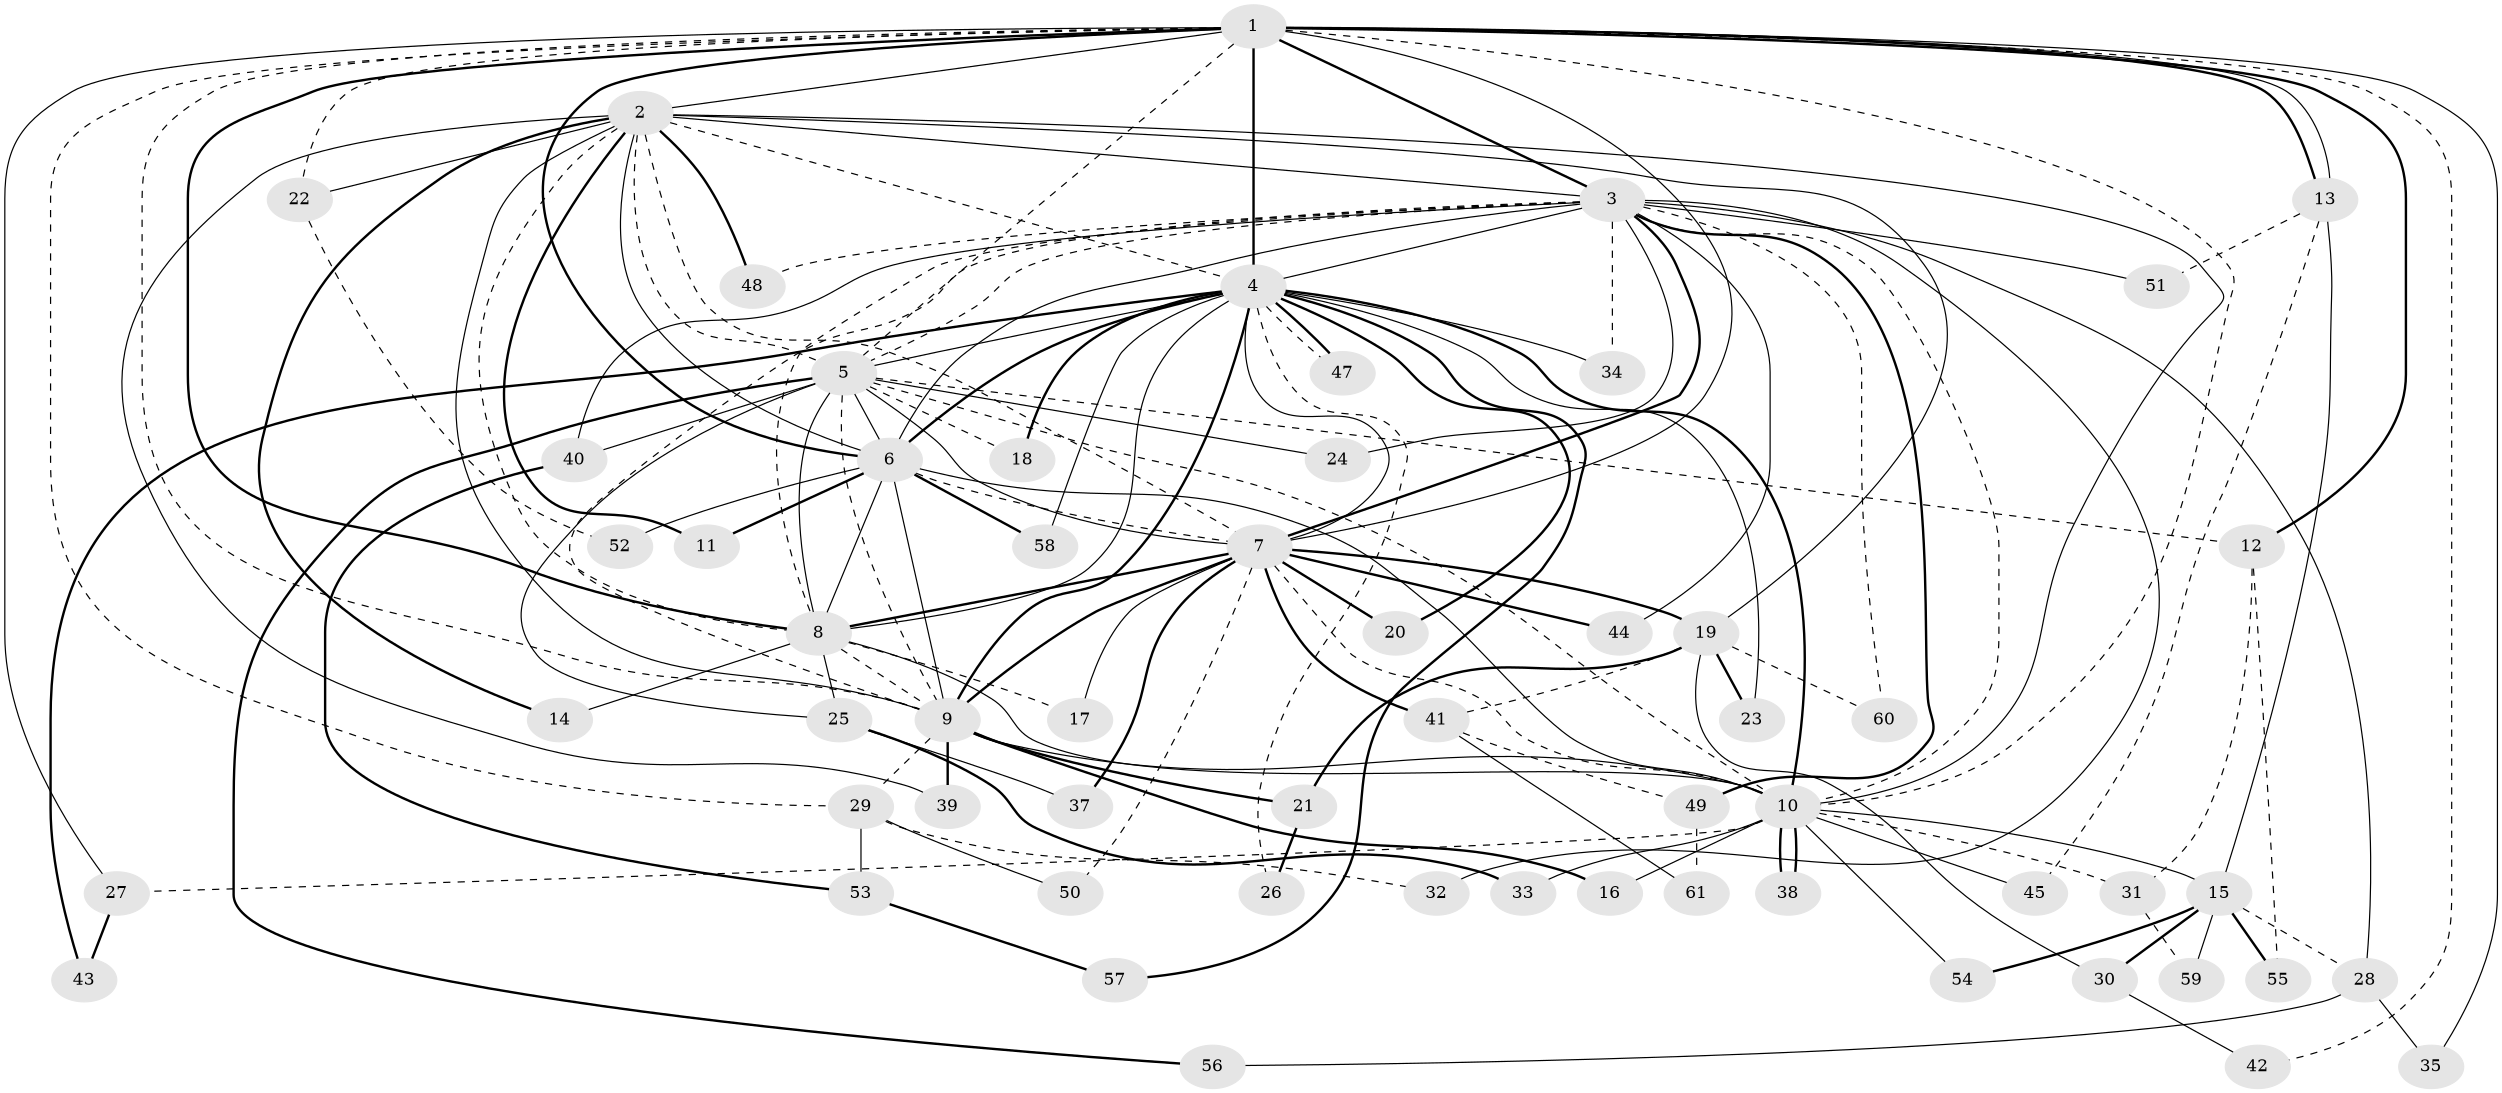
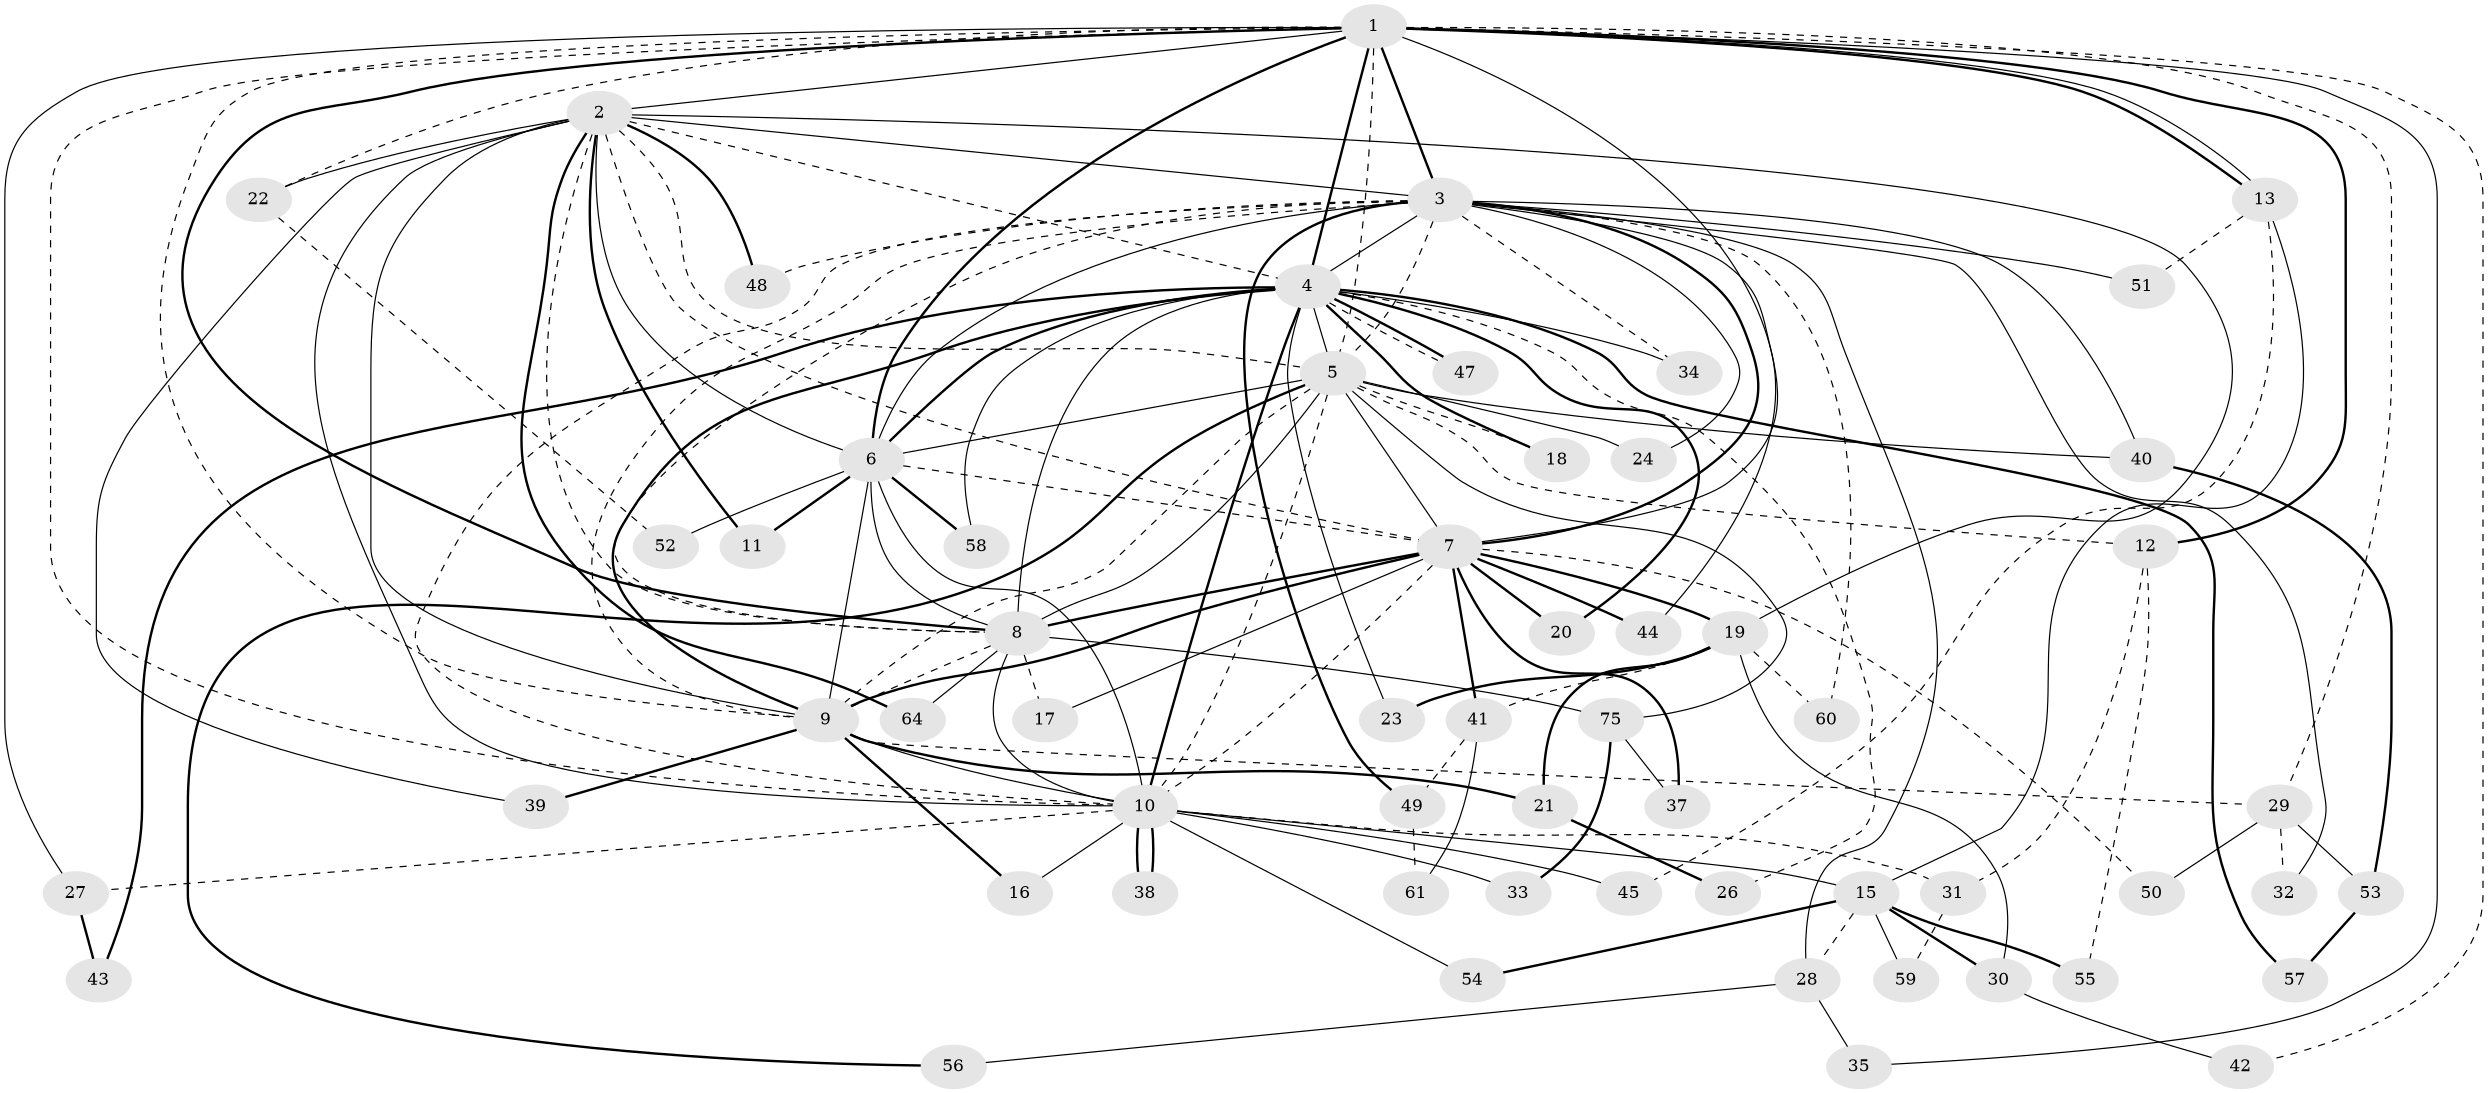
edge "4" -- "7": removed
node "14": label "14" -> "64"
node "25": label "25" -> "75"
